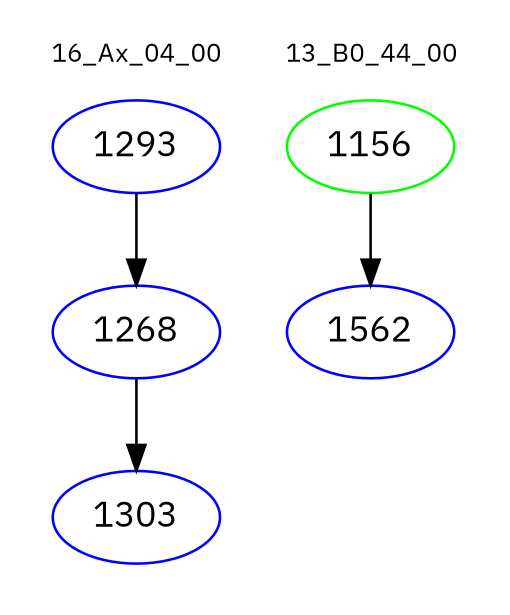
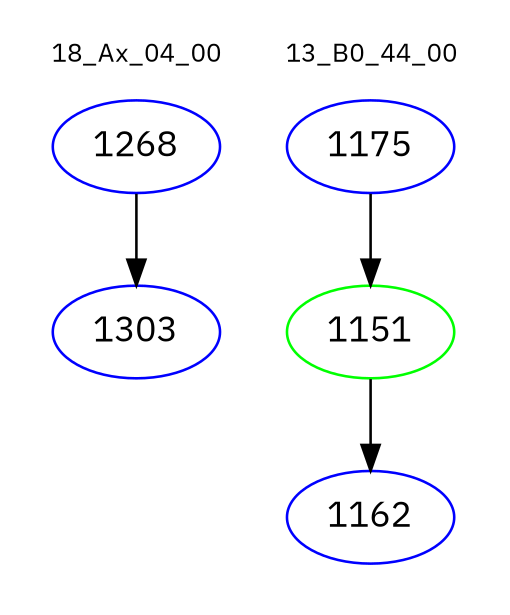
cluster "16_Ax_04_00": label "16_Ax_04_00" -> "18_Ax_04_00"
node "1293": removed
node "1175": added
node "1156": label "1156" -> "1151"
node "1562": label "1562" -> "1162"
